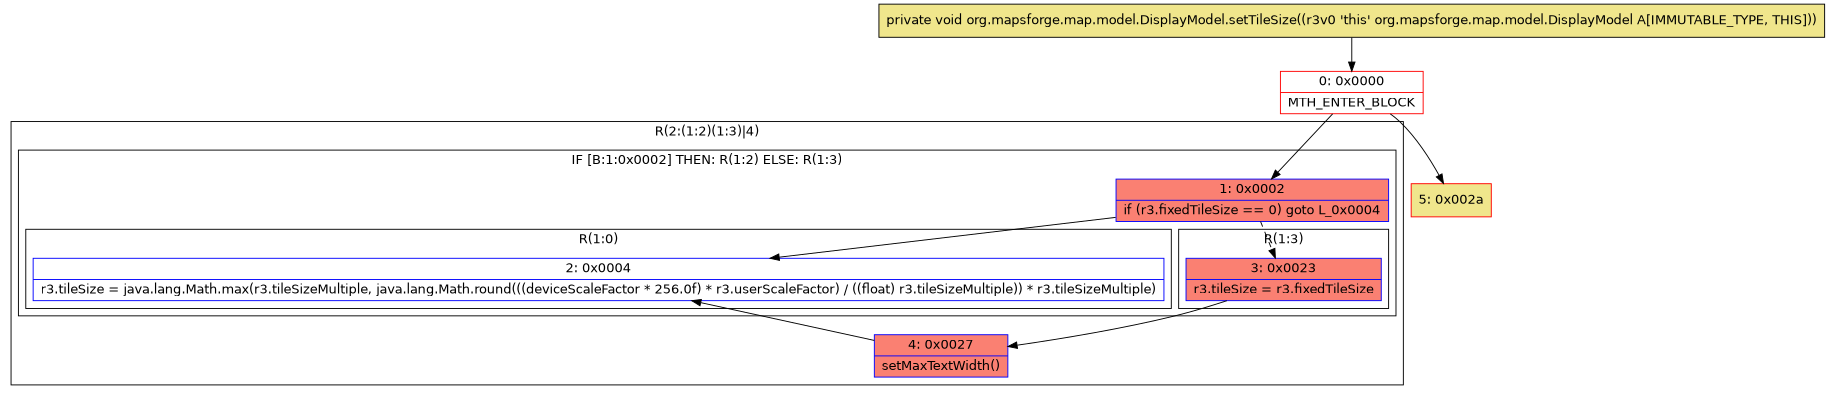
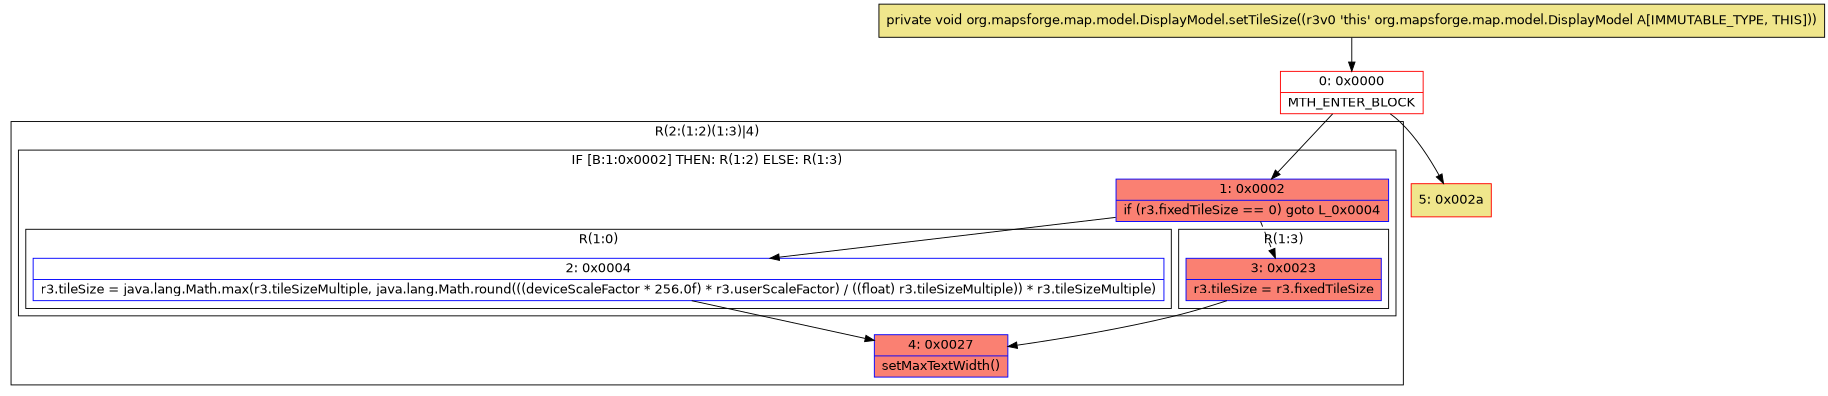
edge "4: 0x0027" -> "2: 0x0004": reversed
